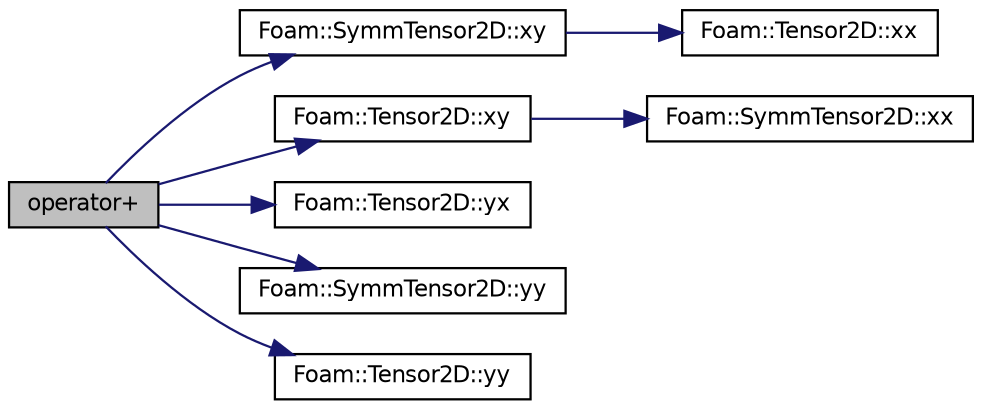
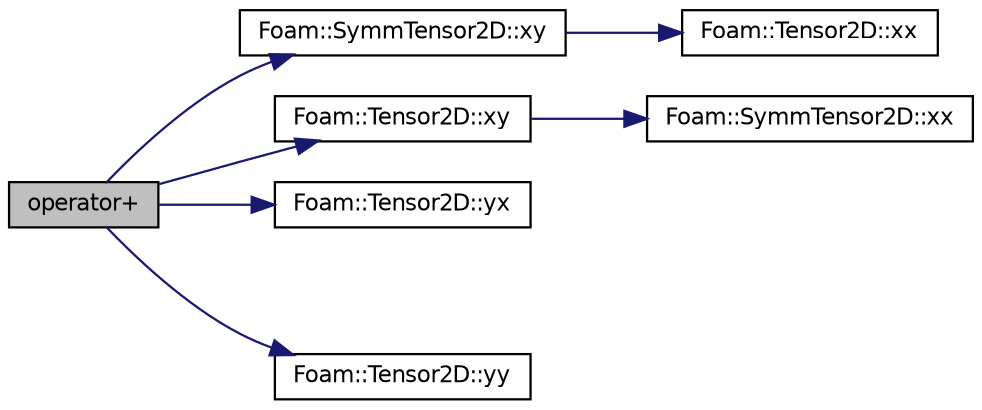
node "Foam::SymmTensor2D::yy": removed
